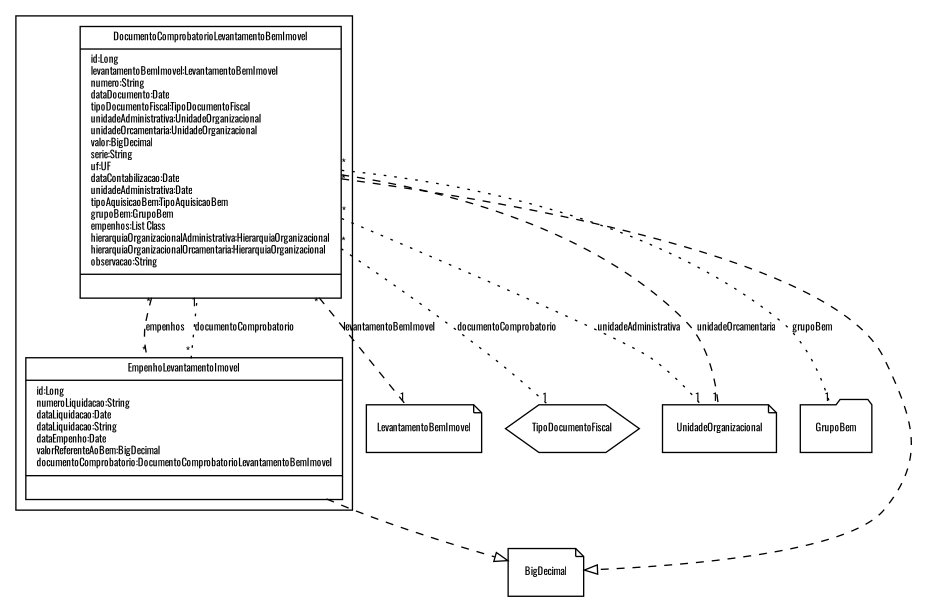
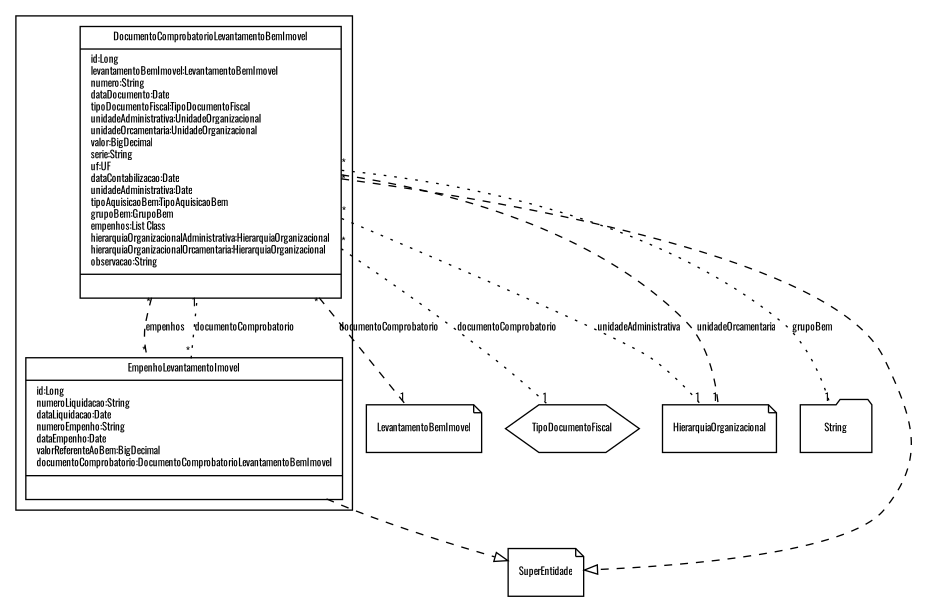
edge "DocumentoComprobatorioLevantamentoBemImovel" -- "LevantamentoBemImovel": label "levantamentoBemImovel" -> "documentoComprobatorio"
node "EmpenhoLevantamentoImovel": text "dataLiquidacao:String" -> "numeroEmpenho:String"
node "UnidadeOrganizacional": label "UnidadeOrganizacional" -> "HierarquiaOrganizacional"
node "GrupoBem": label "GrupoBem" -> "String"
node "BigDecimal": label "BigDecimal" -> "SuperEntidade"
